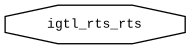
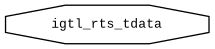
node "igtl_rts_rts": label "igtl_rts_rts" -> "igtl_rts_tdata"
